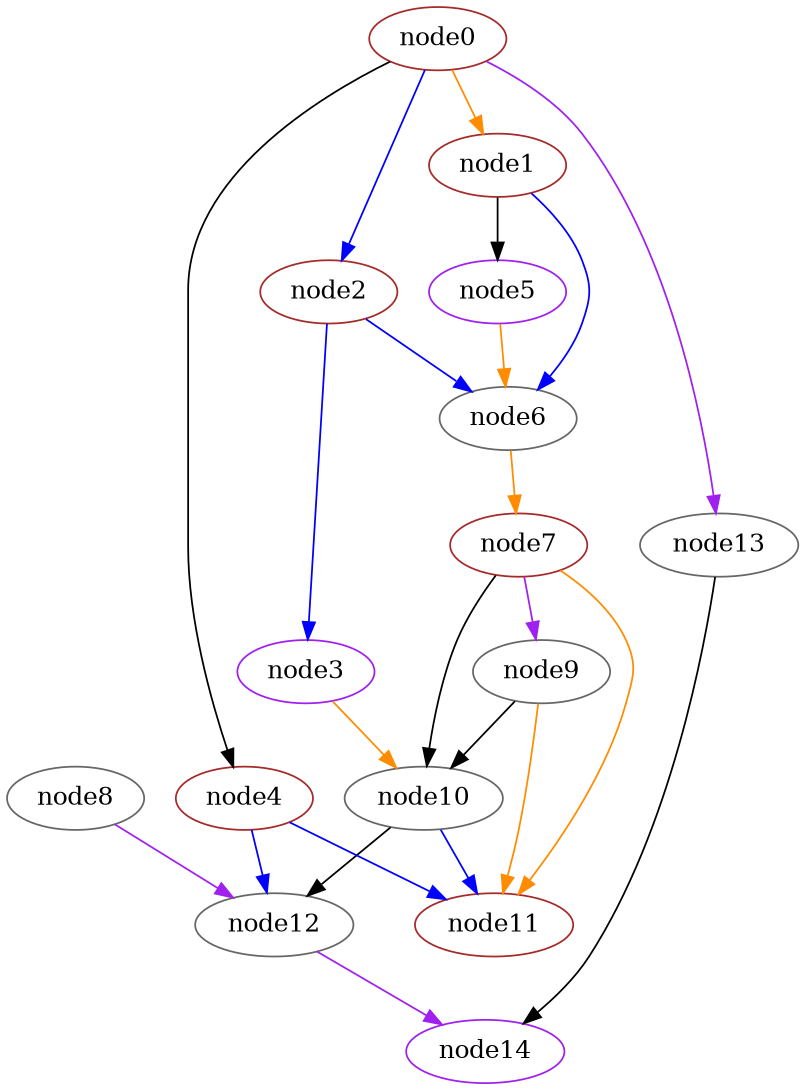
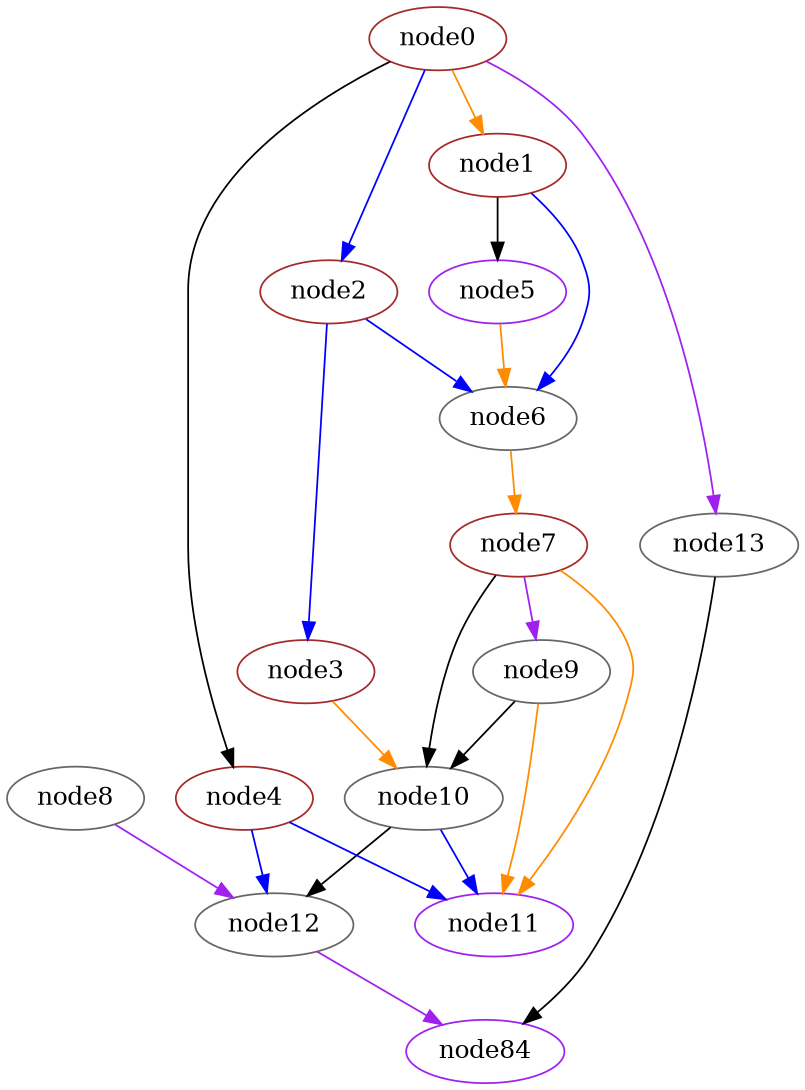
node "node3": color purple -> brown
node "node11": color brown -> purple
node "node14": label "node14" -> "node84"
